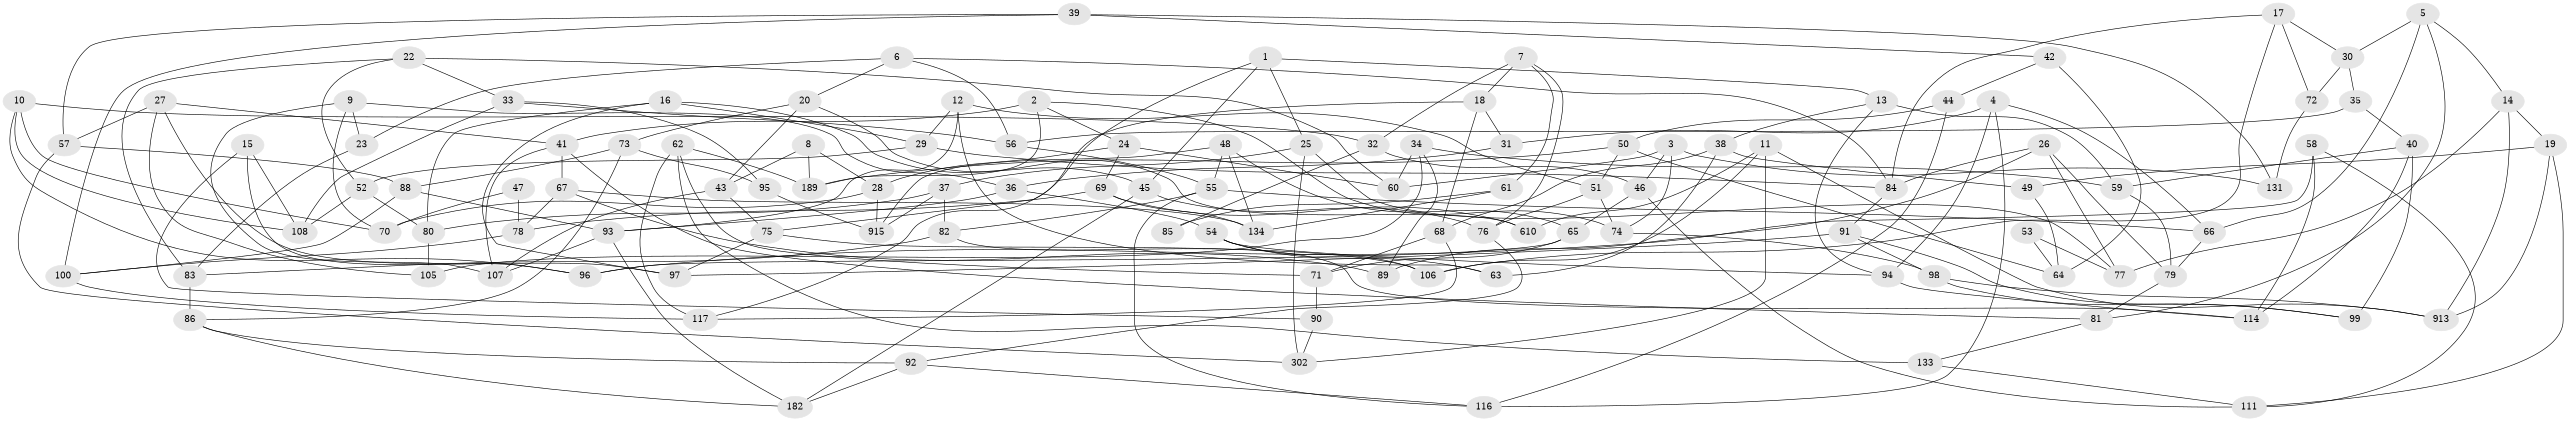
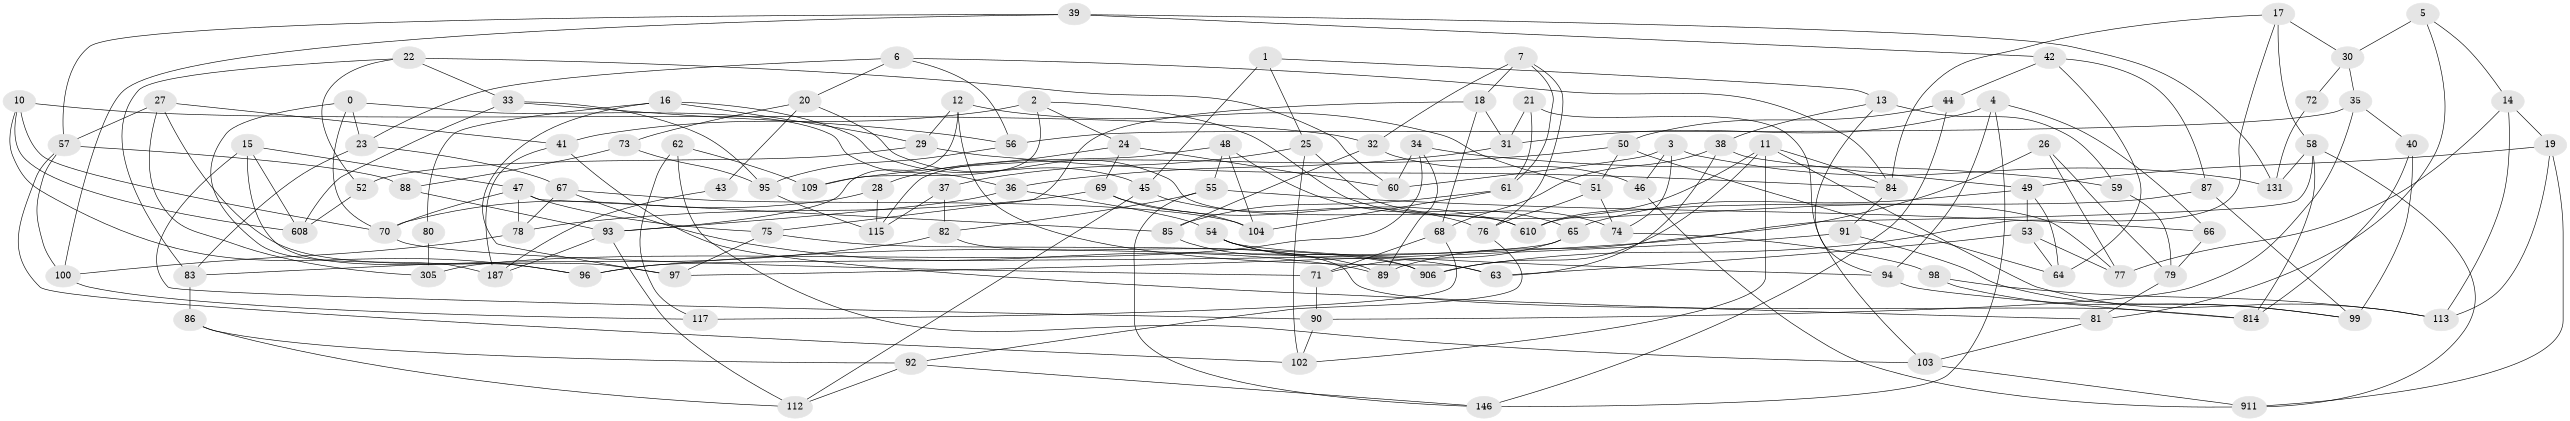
edge "17" -- "72": now "17" -- "58"
node "9": label "9" -> "0"
node "21": added
node "8": removed
edge "5" -- "66": removed
edge "56" -- "55": now "56" -- "95"
edge "26" -- "84": now "11" -- "84"
edge "15" -- "47": added
edge "41" -- "67": now "23" -- "67"
edge "58" -- "131": added
edge "40" -- "59": removed
node "189": label "189" -> "109"
node "87": added
edge "46" -- "65": now "49" -- "65"
edge "1" -- "117": removed
edge "52" -- "80": removed
edge "43" -- "75": now "47" -- "75"
edge "49" -- "53": added
edge "37" -- "80": removed
edge "47" -- "85": added
node "108": label "108" -> "608"
node "915": label "915" -> "115"
node "134": label "134" -> "104"
edge "91" -- "98": removed
edge "88" -- "100": now "57" -- "100"
edge "85" -- "89": added
edge "53" -- "63": added
edge "62" -- "71": now "70" -- "71"
node "105": label "105" -> "305"
node "107": label "107" -> "187"
node "106": label "106" -> "906"
edge "73" -- "86": removed
edge "35" -- "90": added
node "114": label "114" -> "814"
node "913": label "913" -> "113"
node "302": label "302" -> "102"
node "133": label "133" -> "103"
node "182": label "182" -> "112"
node "116": label "116" -> "146"
node "111": label "111" -> "911"
